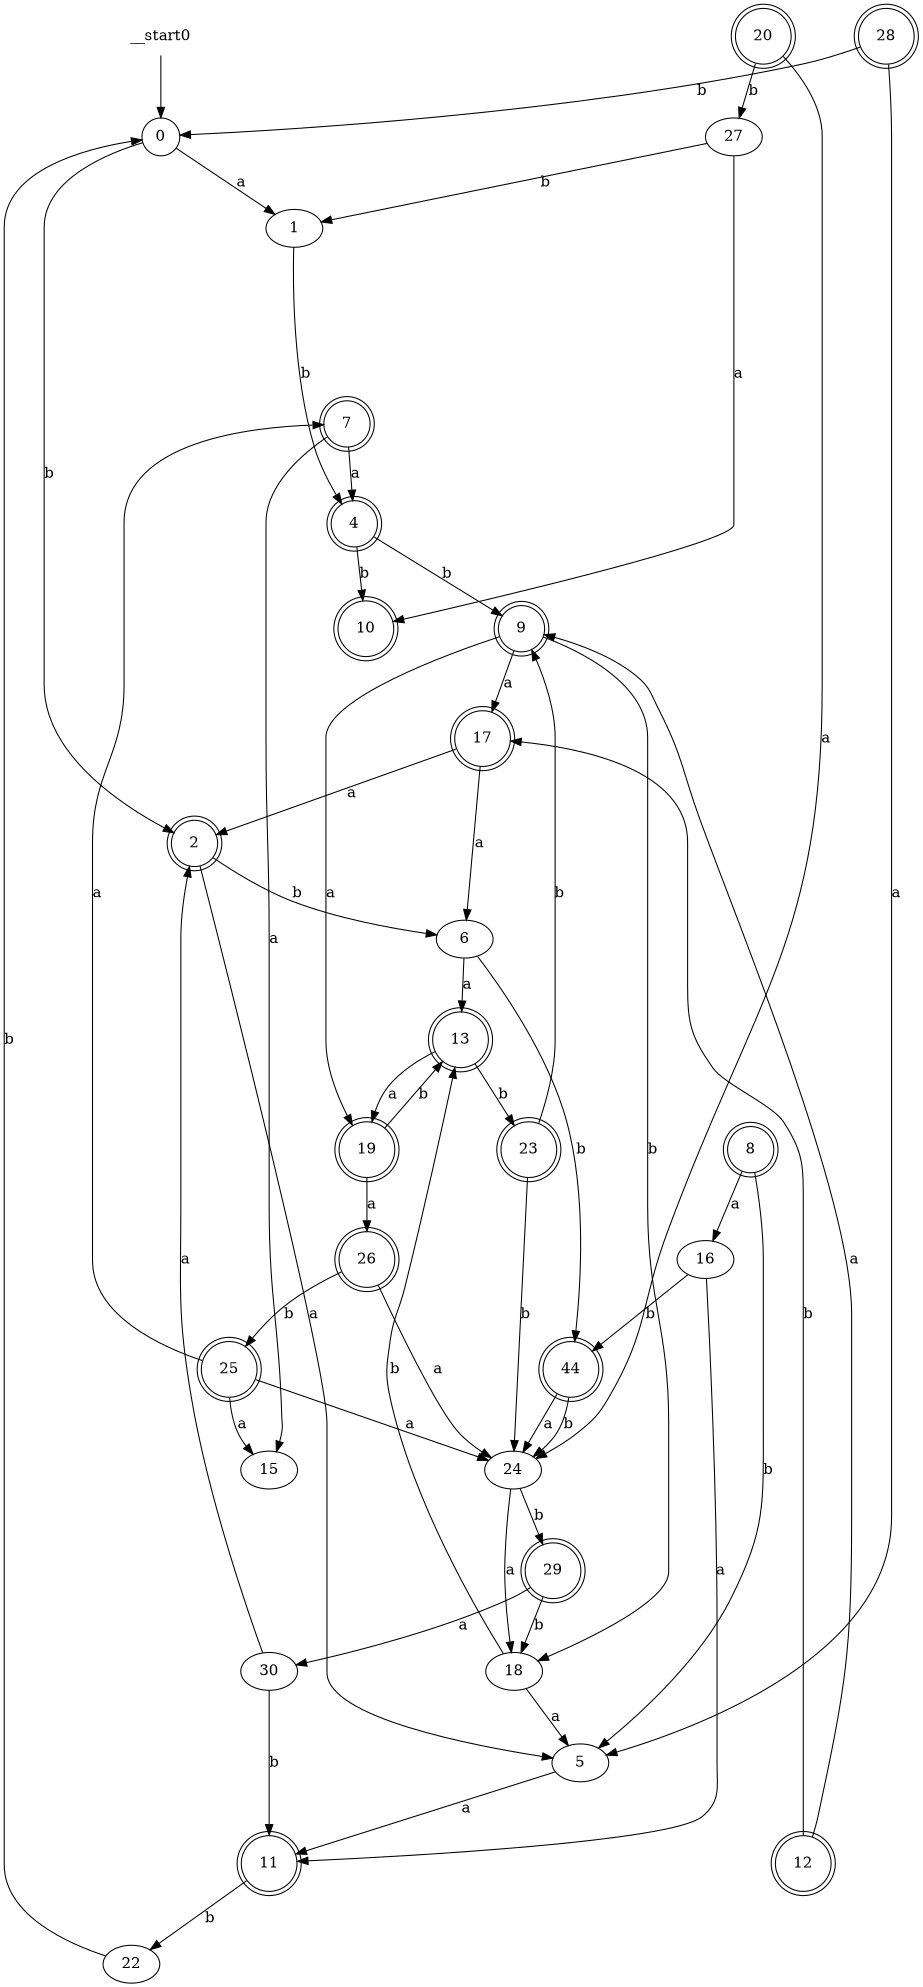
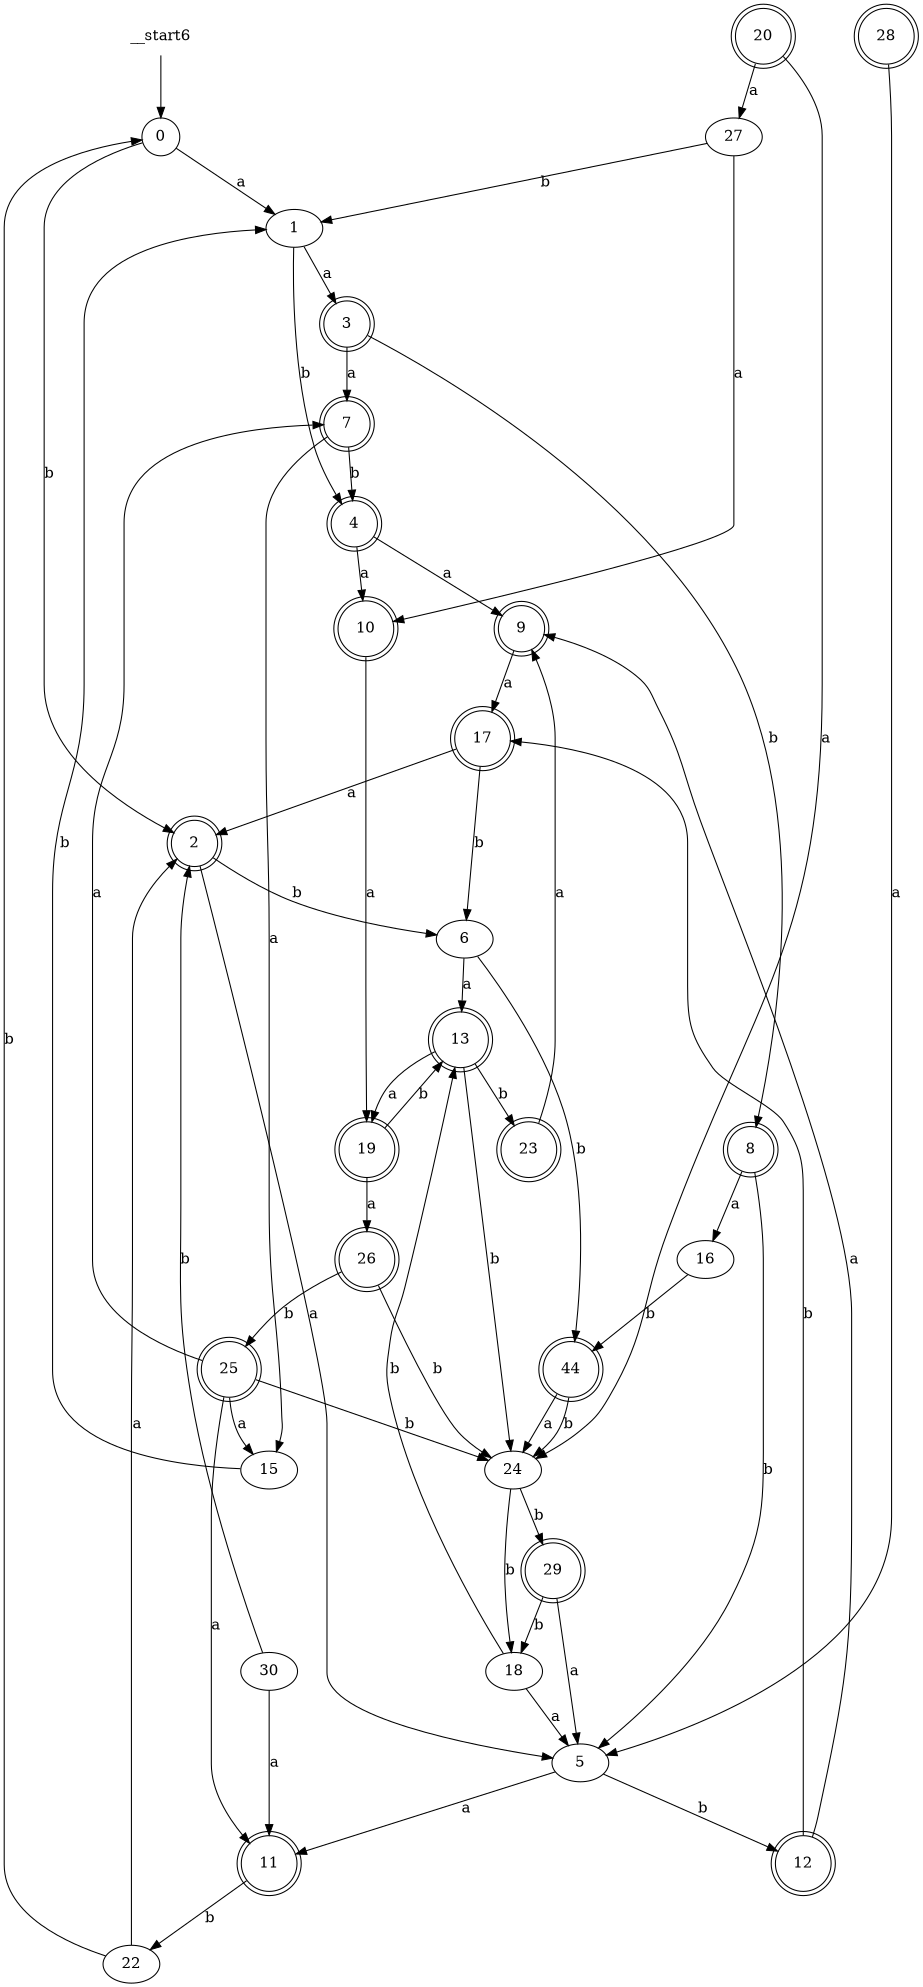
node "__start0": label "__start0" -> "__start6"
edge "20" -> "27": label "b" -> "a"
edge "28" -> "0": removed, label "b"
node "3": added
edge "7" -> "4": label "a" -> "b"
edge "4" -> "10": label "b" -> "a"
edge "4" -> "9": label "b" -> "a"
edge "9" -> "19": now "10" -> "19"
edge "17" -> "6": label "a" -> "b"
edge "15" -> "1": added, label "b"
edge "23" -> "9": label "b" -> "a"
edge "9" -> "18": removed, label "b"
edge "30" -> "2": label "a" -> "b"
edge "23" -> "24": now "13" -> "24"
edge "26" -> "24": label "a" -> "b"
edge "22" -> "2": added, label "a"
edge "25" -> "24": label "a" -> "b"
edge "24" -> "18": label "a" -> "b"
edge "29" -> "30": now "29" -> "5"
edge "16" -> "11": now "25" -> "11"
edge "30" -> "11": label "b" -> "a"
edge "5" -> "12": added, label "b"
